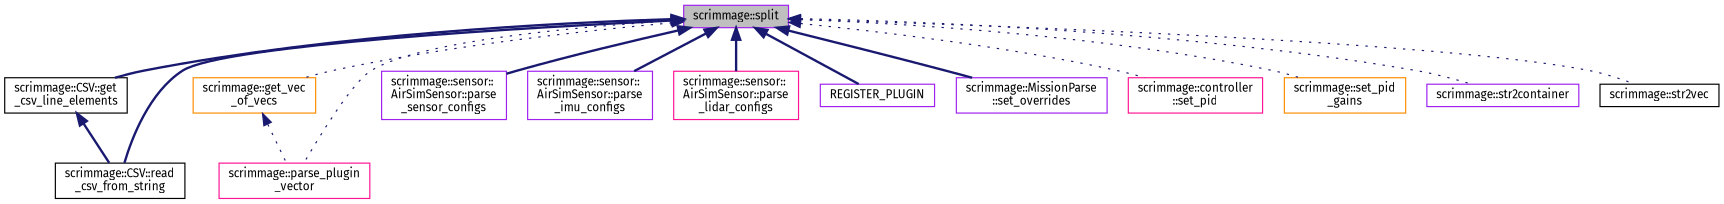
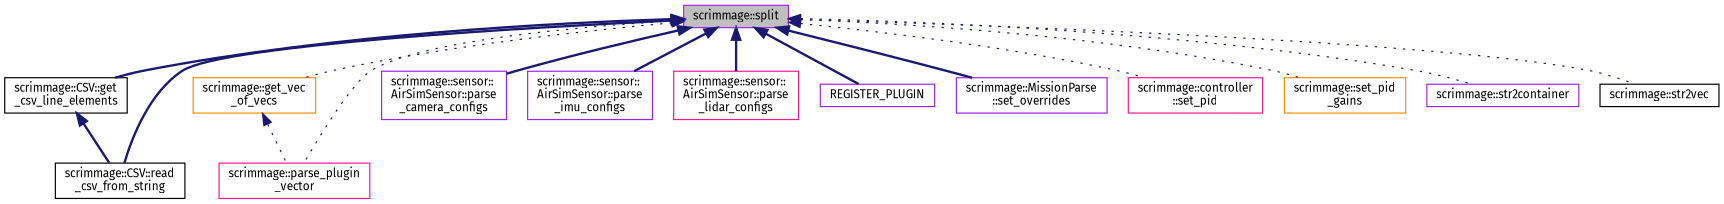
node "scrimmage::sensor:: AirSimSensor::parse _sensor_configs": label "scrimmage::sensor:: AirSimSensor::parse _sensor_configs" -> "scrimmage::sensor:: AirSimSensor::parse _camera_configs"
